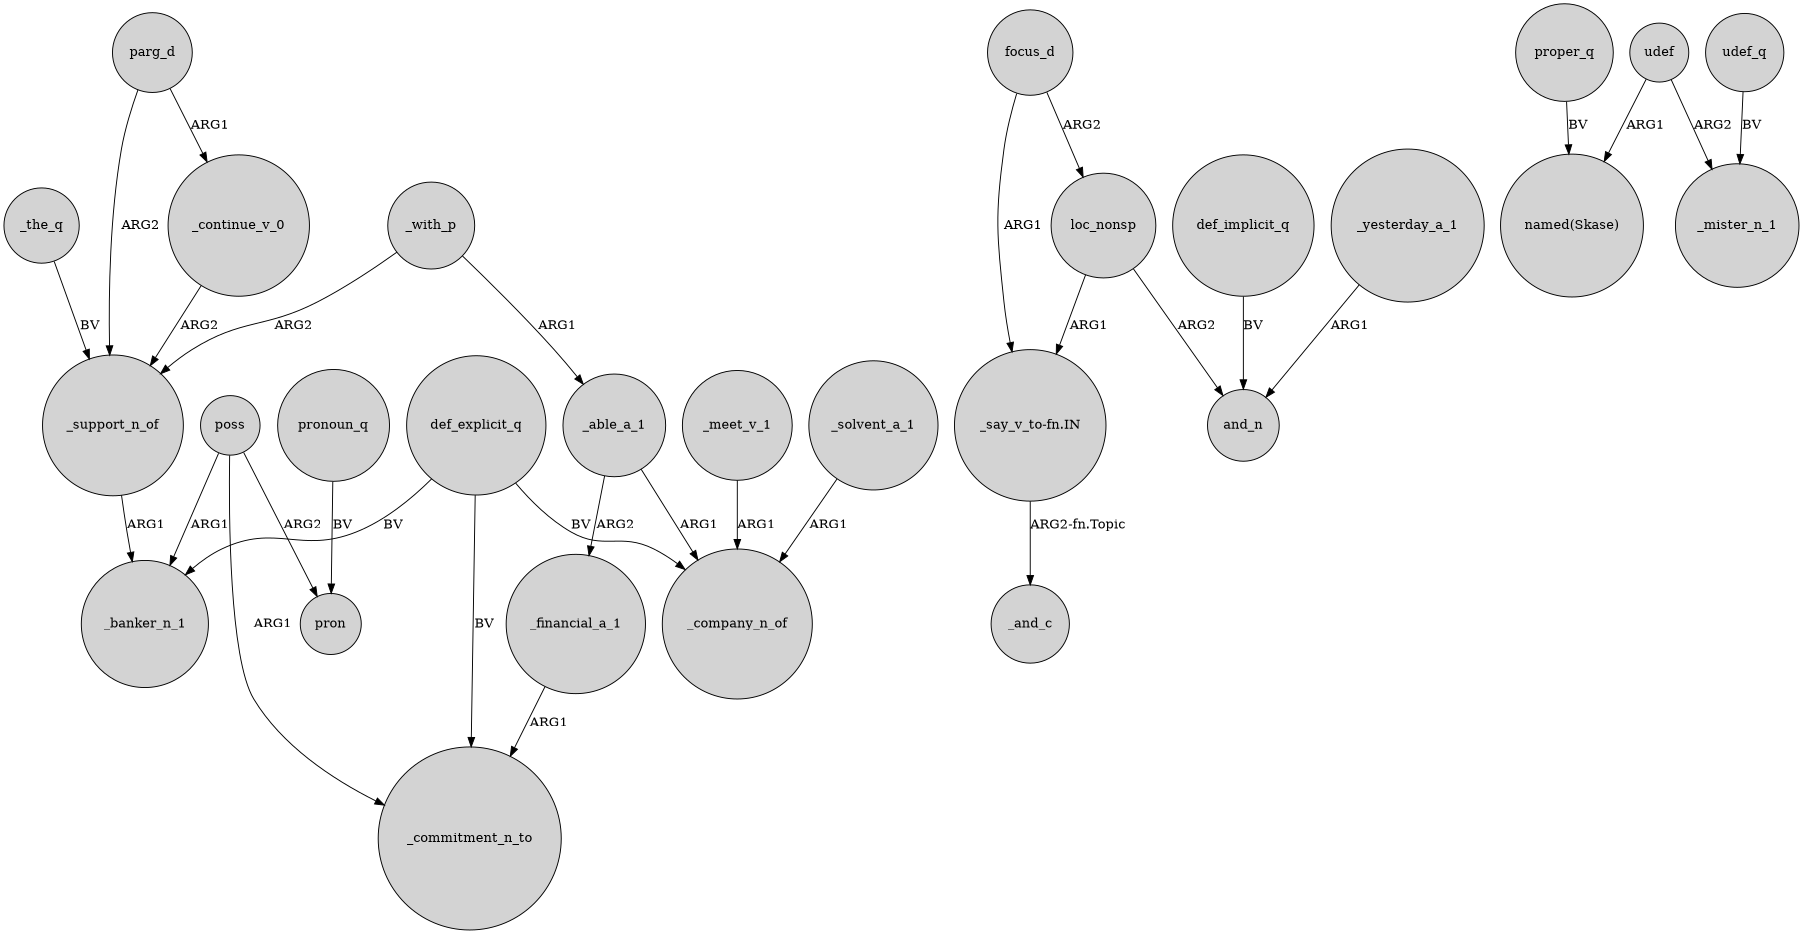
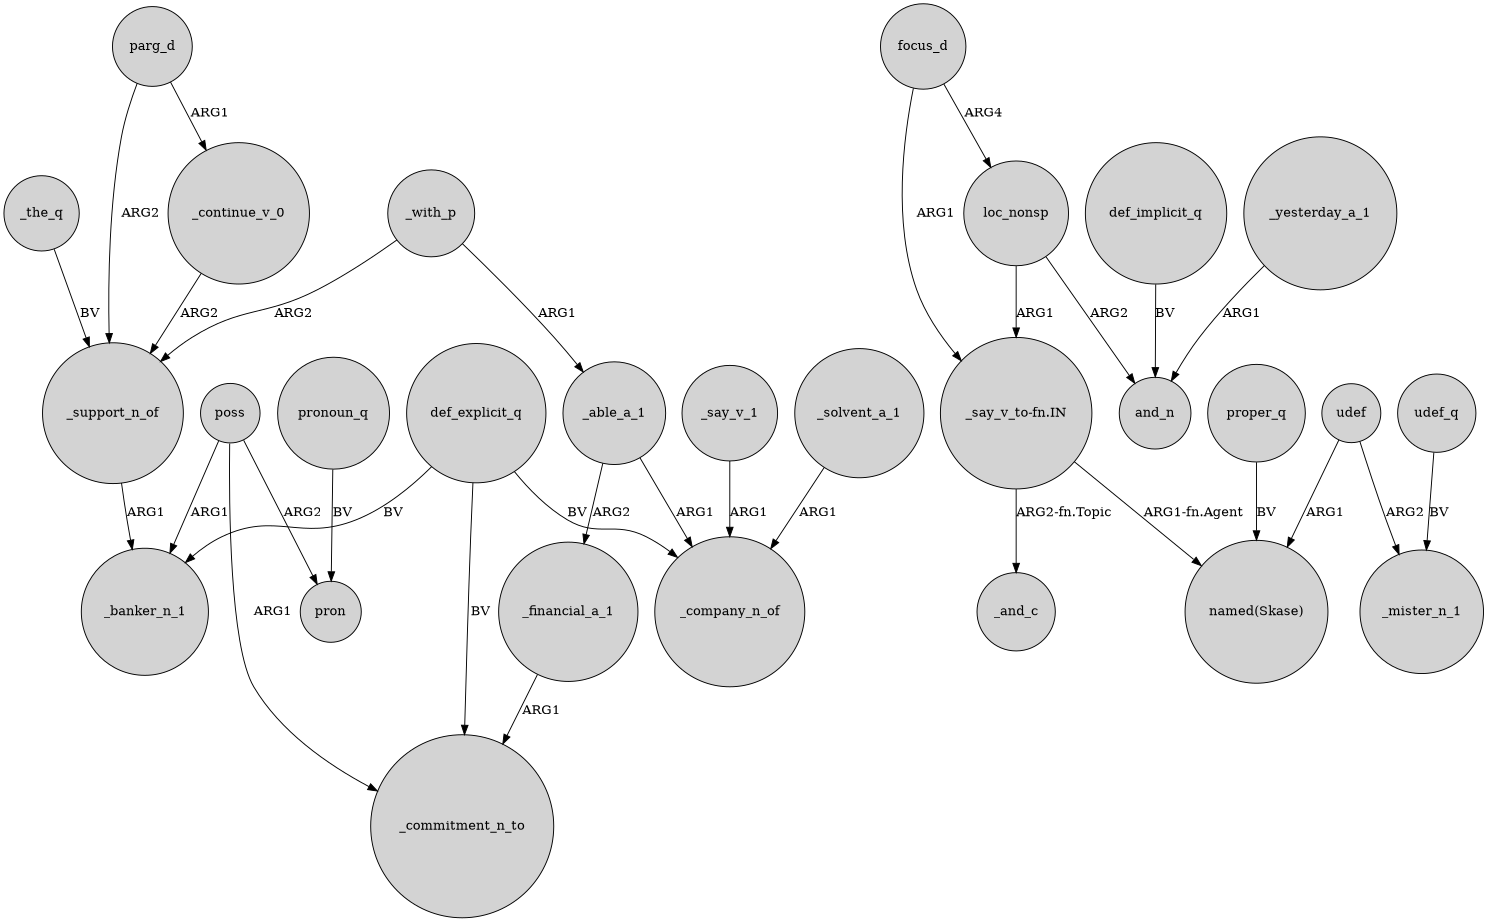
edge "focus_d" -> "loc_nonsp": label "ARG2" -> "ARG4"
node "_meet_v_1": label "_meet_v_1" -> "_say_v_1"
edge "_say_v_to-fn.IN" -> "named(Skase)": added, label "ARG1-fn.Agent"
